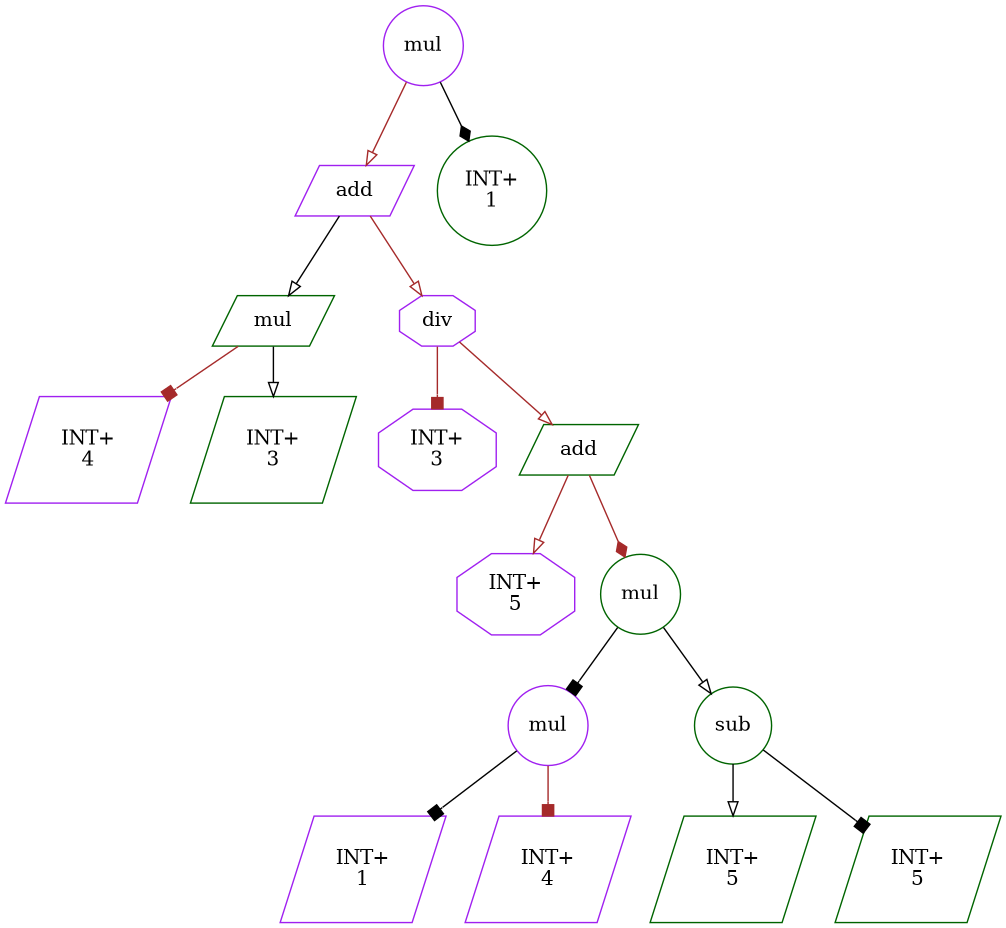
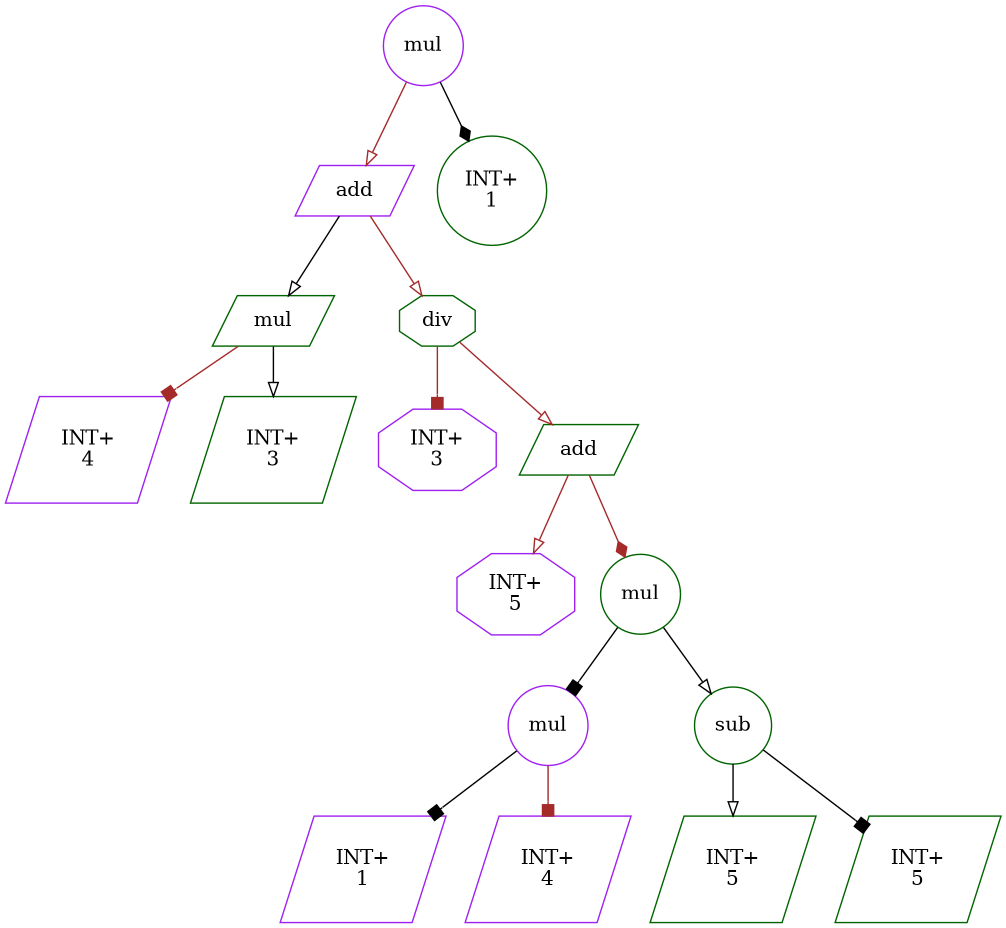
node "div": color purple -> darkgreen
